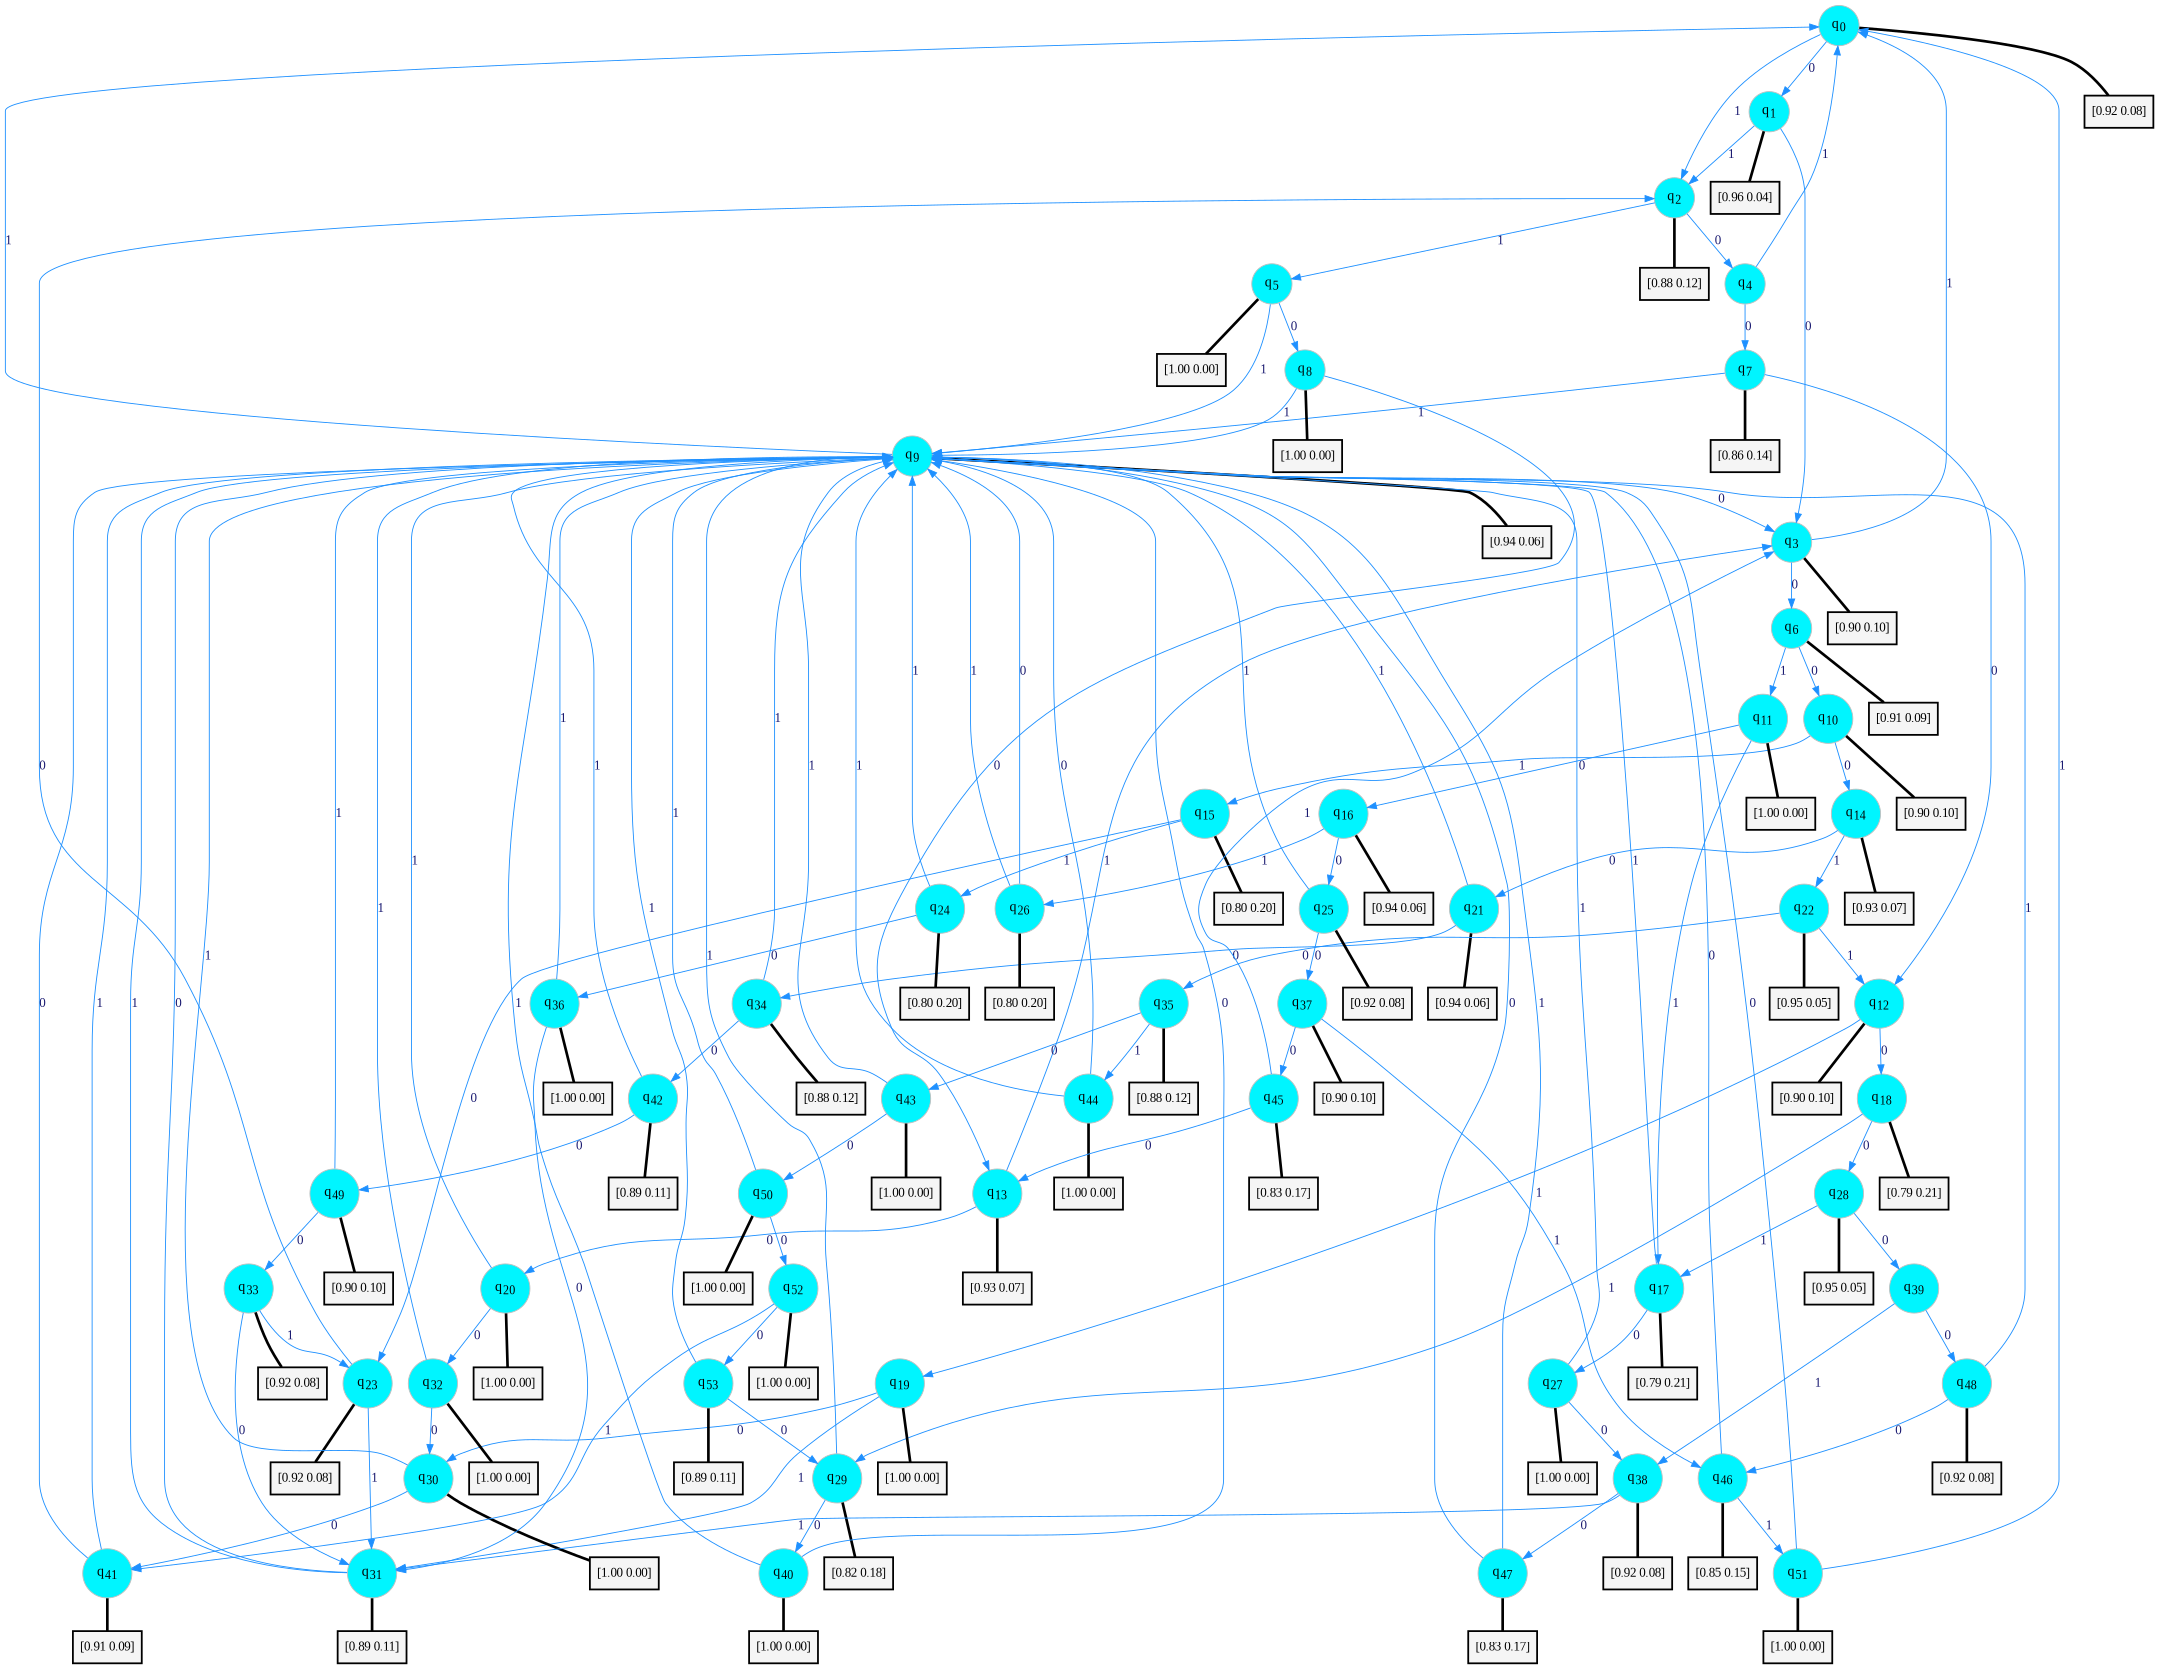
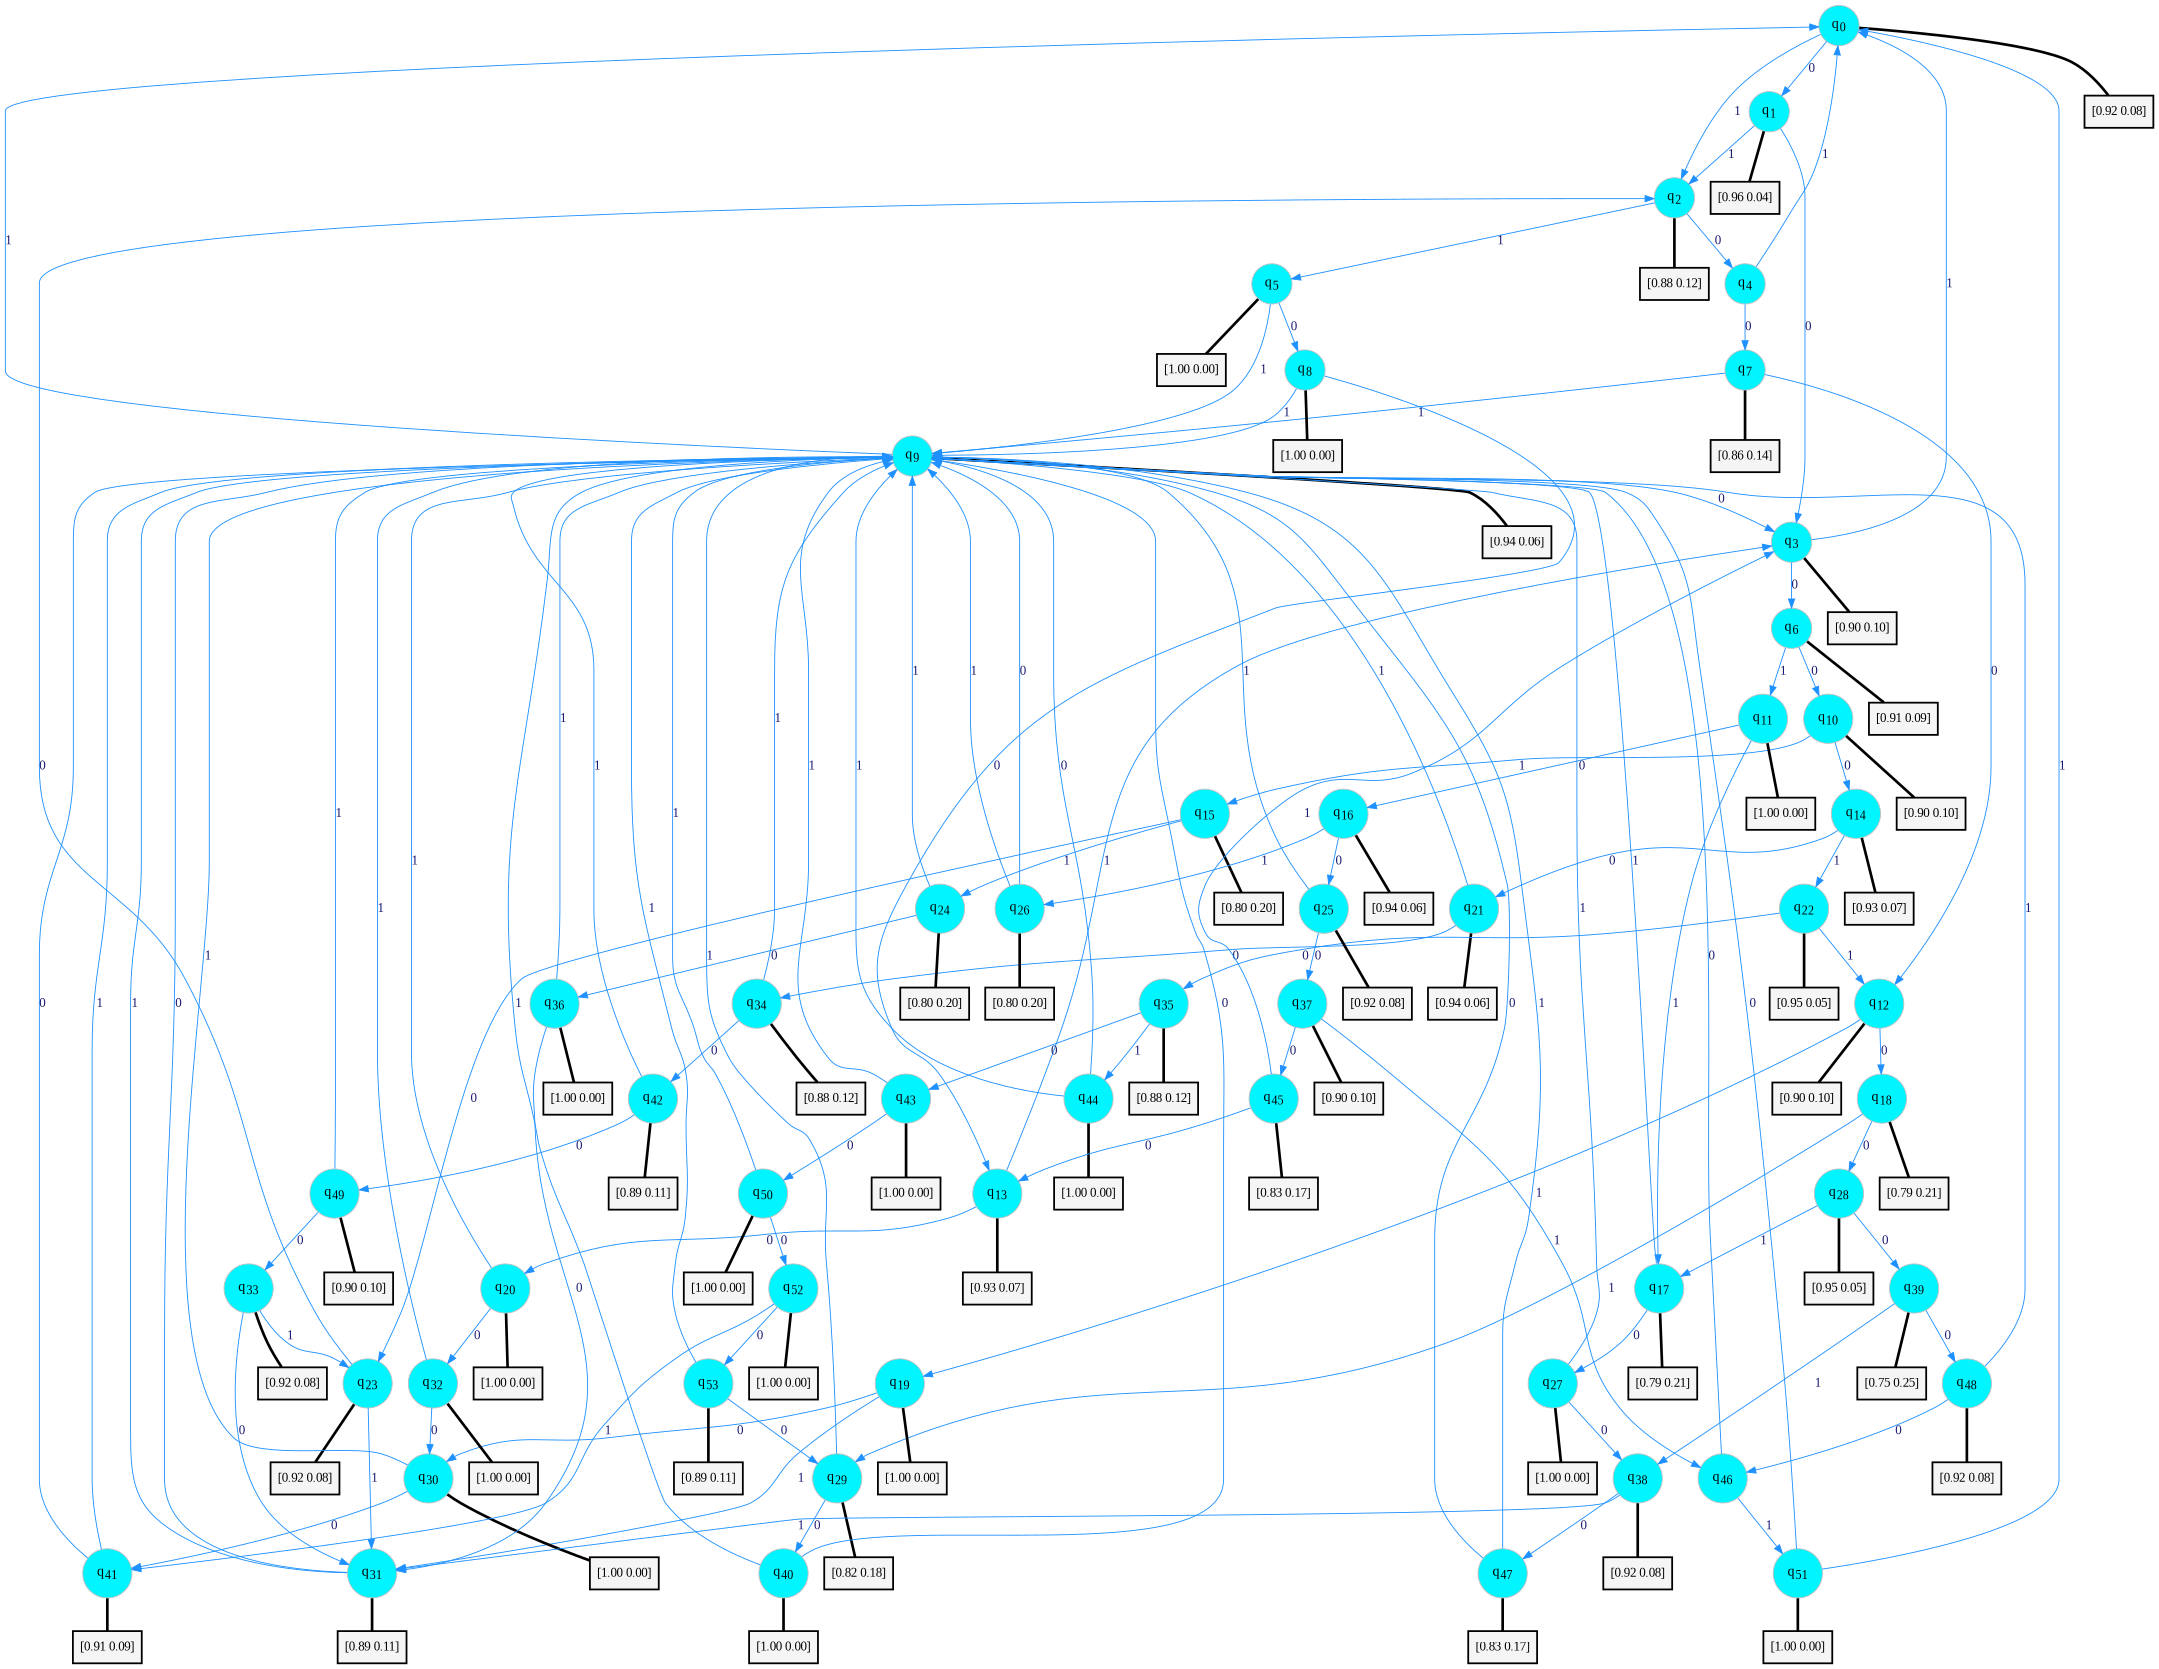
node "[0.75 0.25]": added
node "[0.85 0.15]": removed
